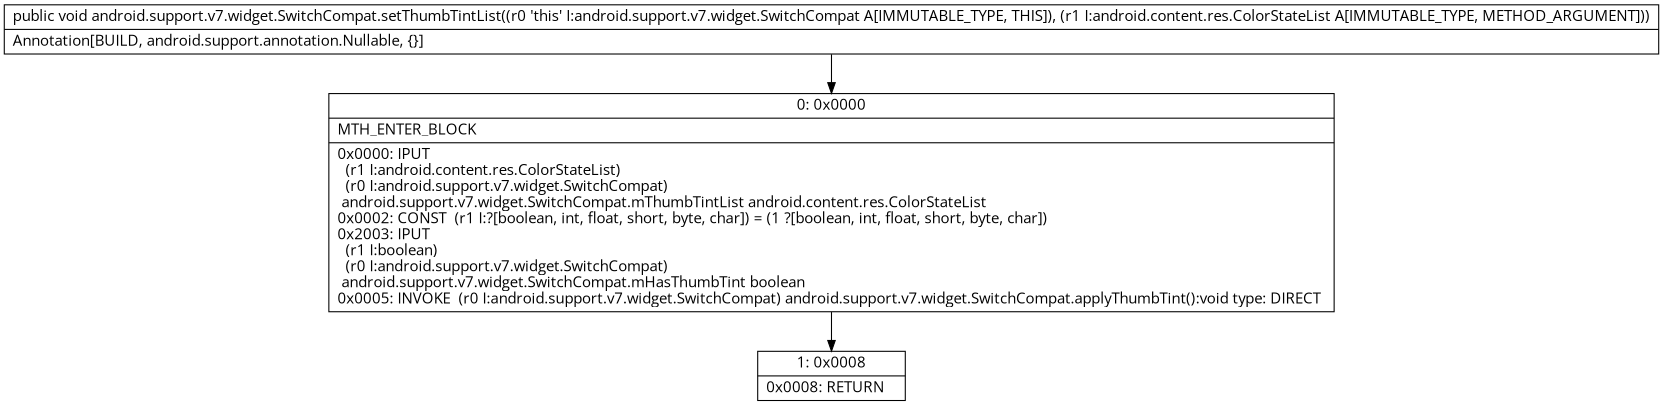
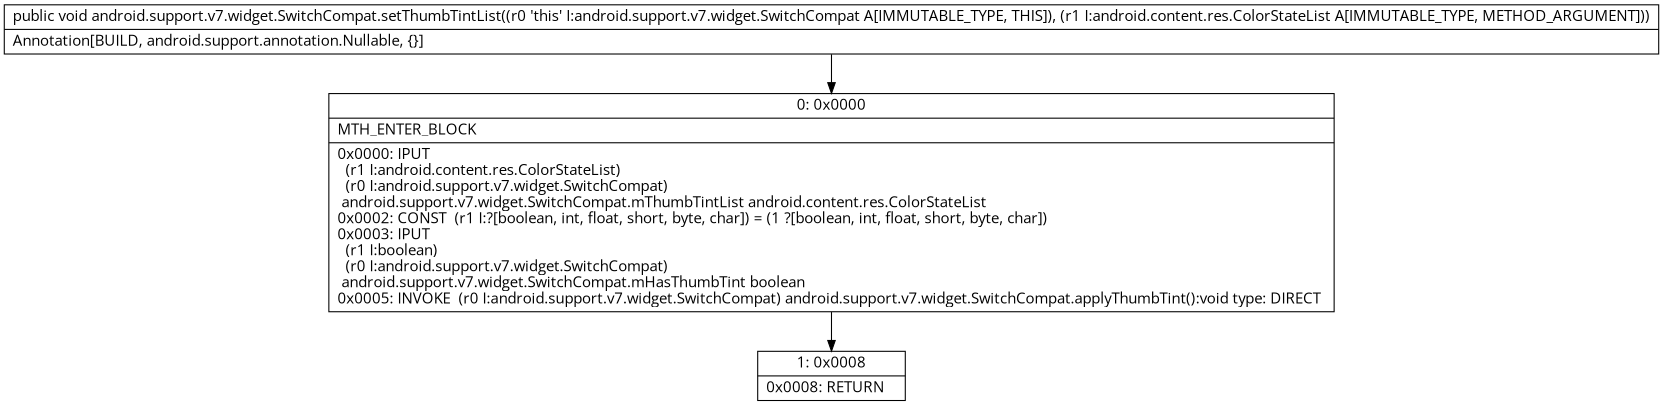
node "0: 0x0000": text "0x2003: IPUT" -> "0x0003: IPUT"
